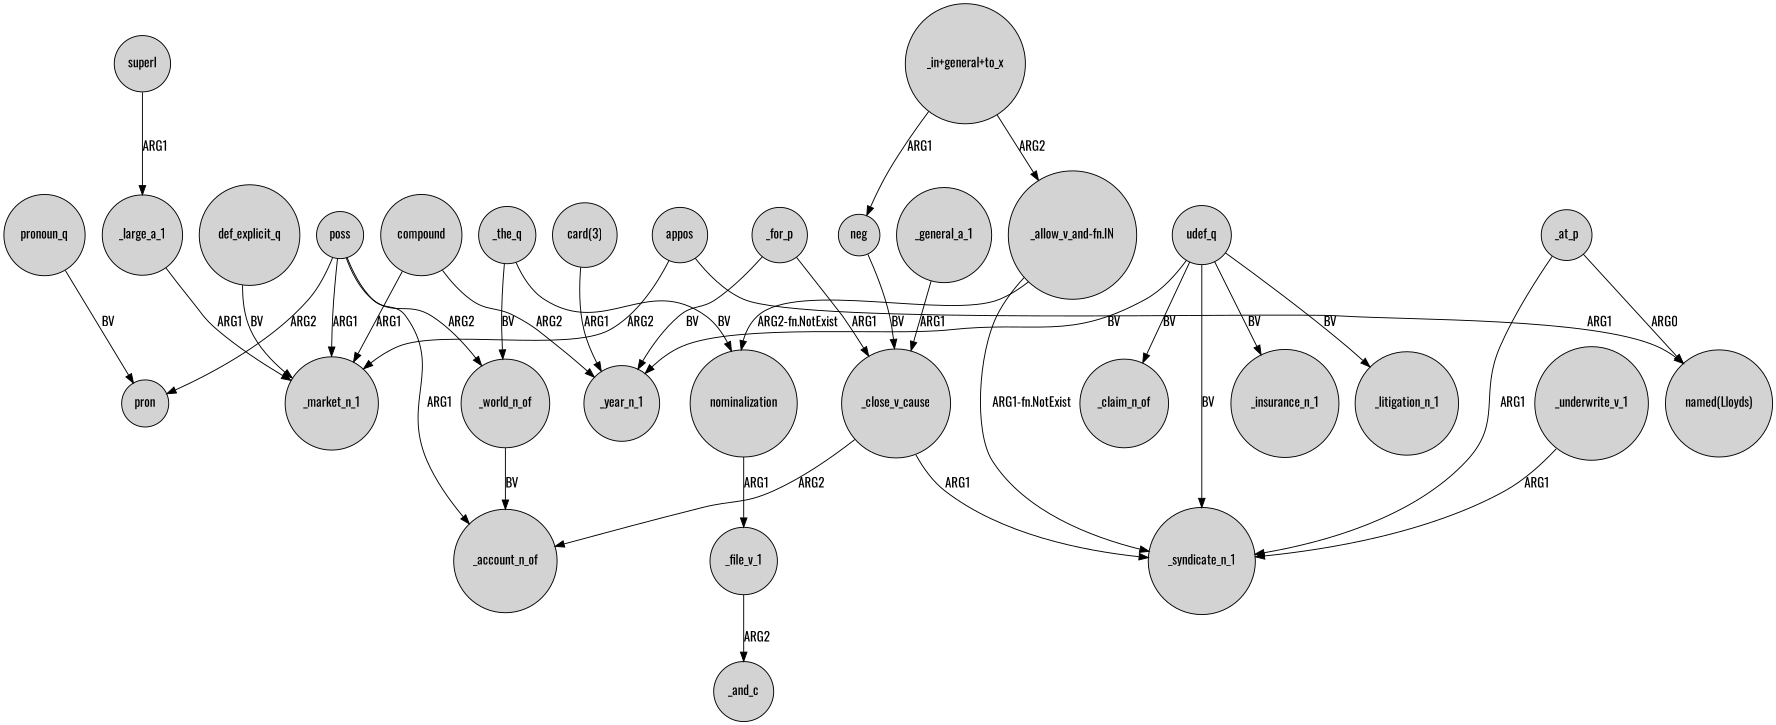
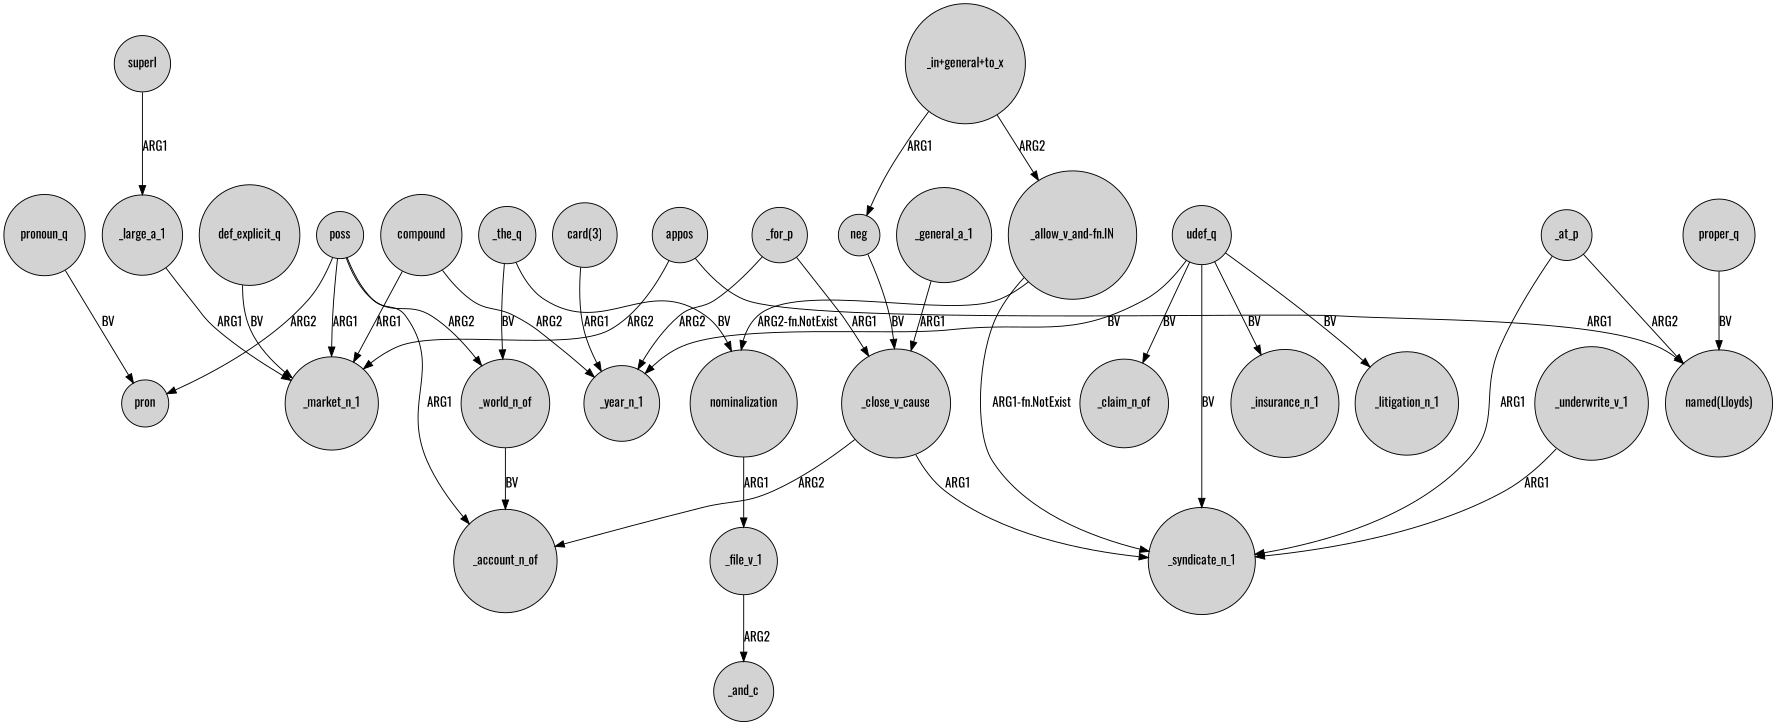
node "proper_q": added
edge "_for_p" -> "_year_n_1": label "BV" -> "ARG2"
edge "_at_p" -> "named(Lloyds)": label "ARG0" -> "ARG2"
